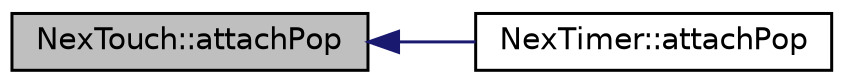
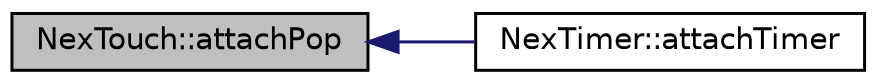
node "NexTimer::attachPop": label "NexTimer::attachPop" -> "NexTimer::attachTimer"
